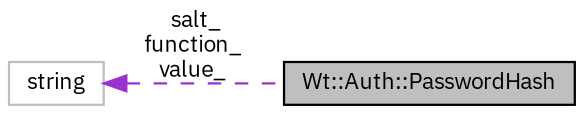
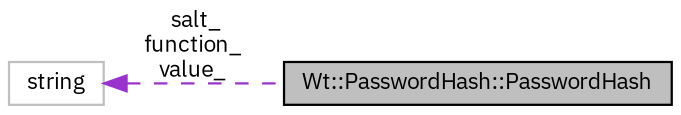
node "Wt::Auth::PasswordHash": label "Wt::Auth::PasswordHash" -> "Wt::PasswordHash::PasswordHash"
